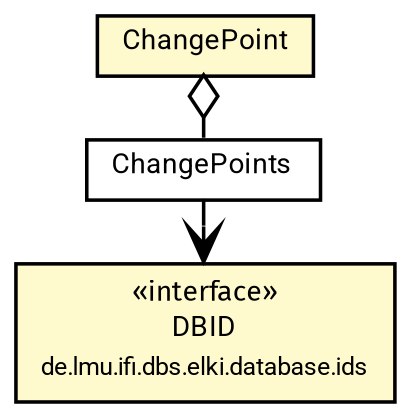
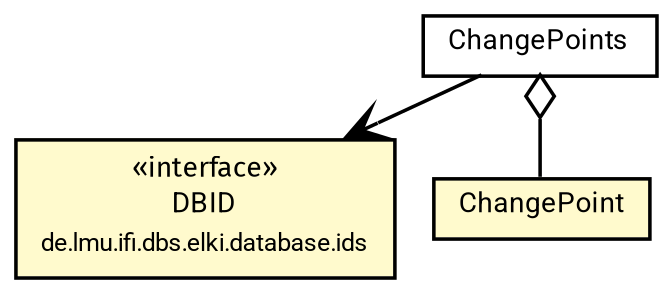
edge "ChangePoints" -> "ChangePoint": reversed
